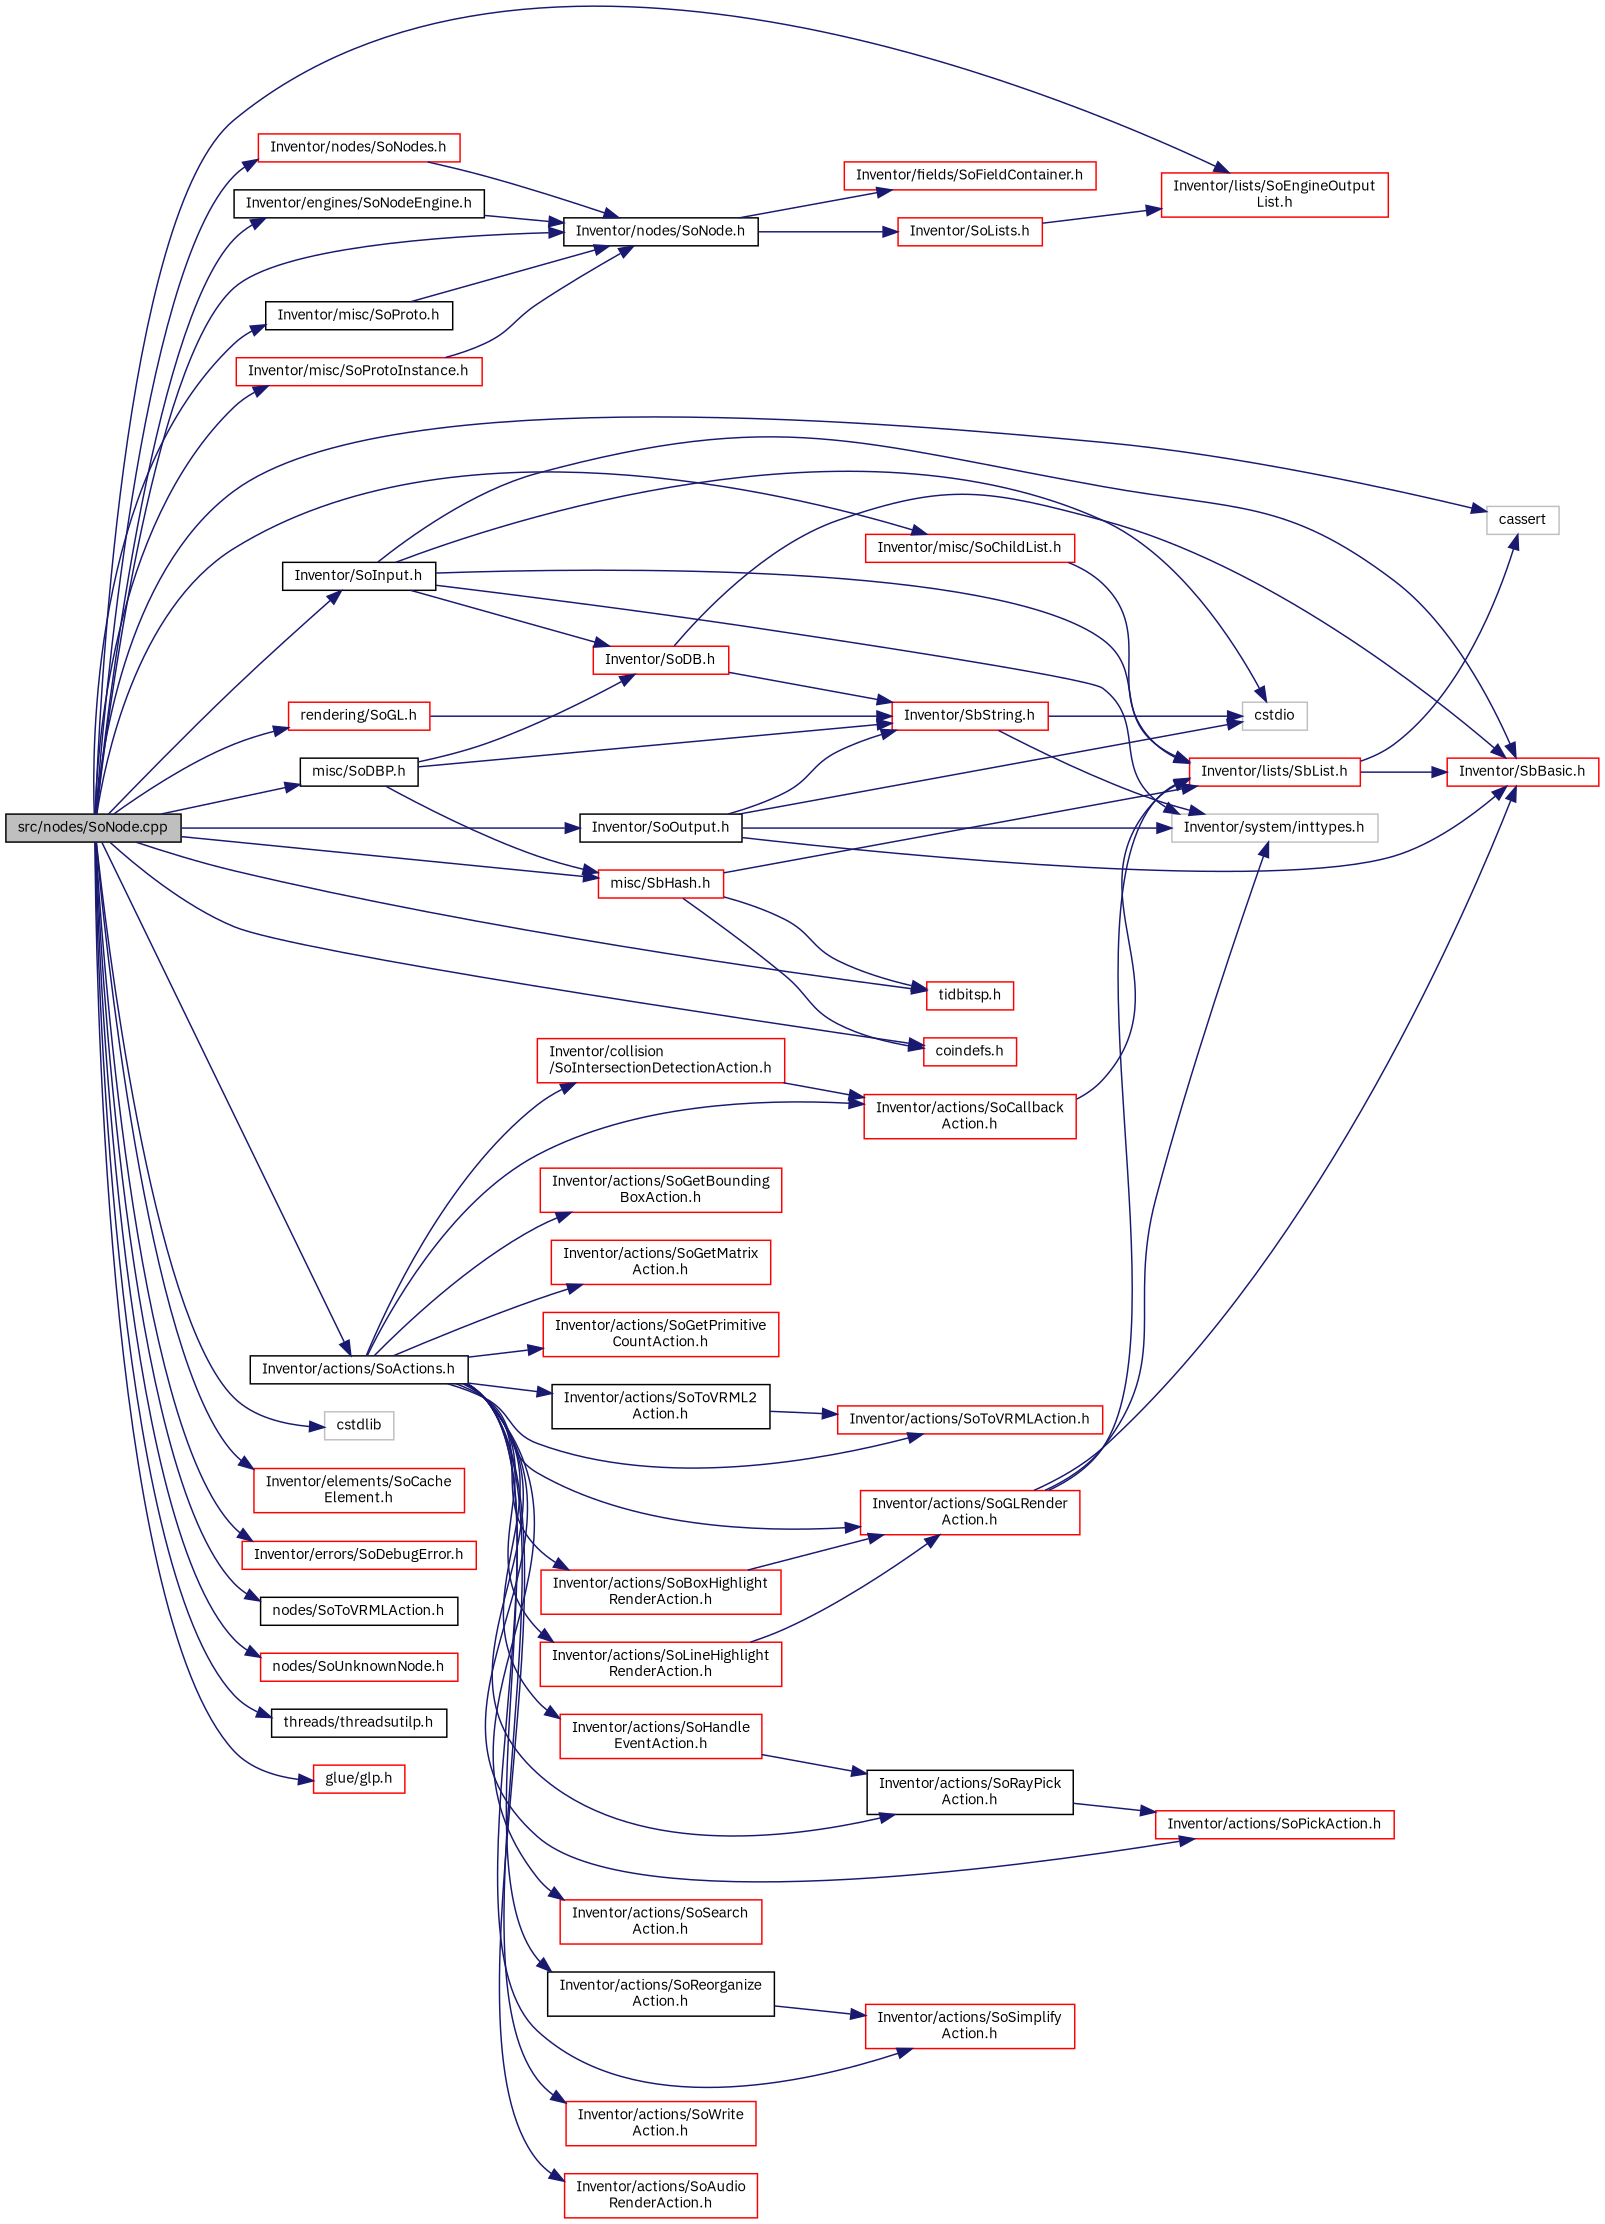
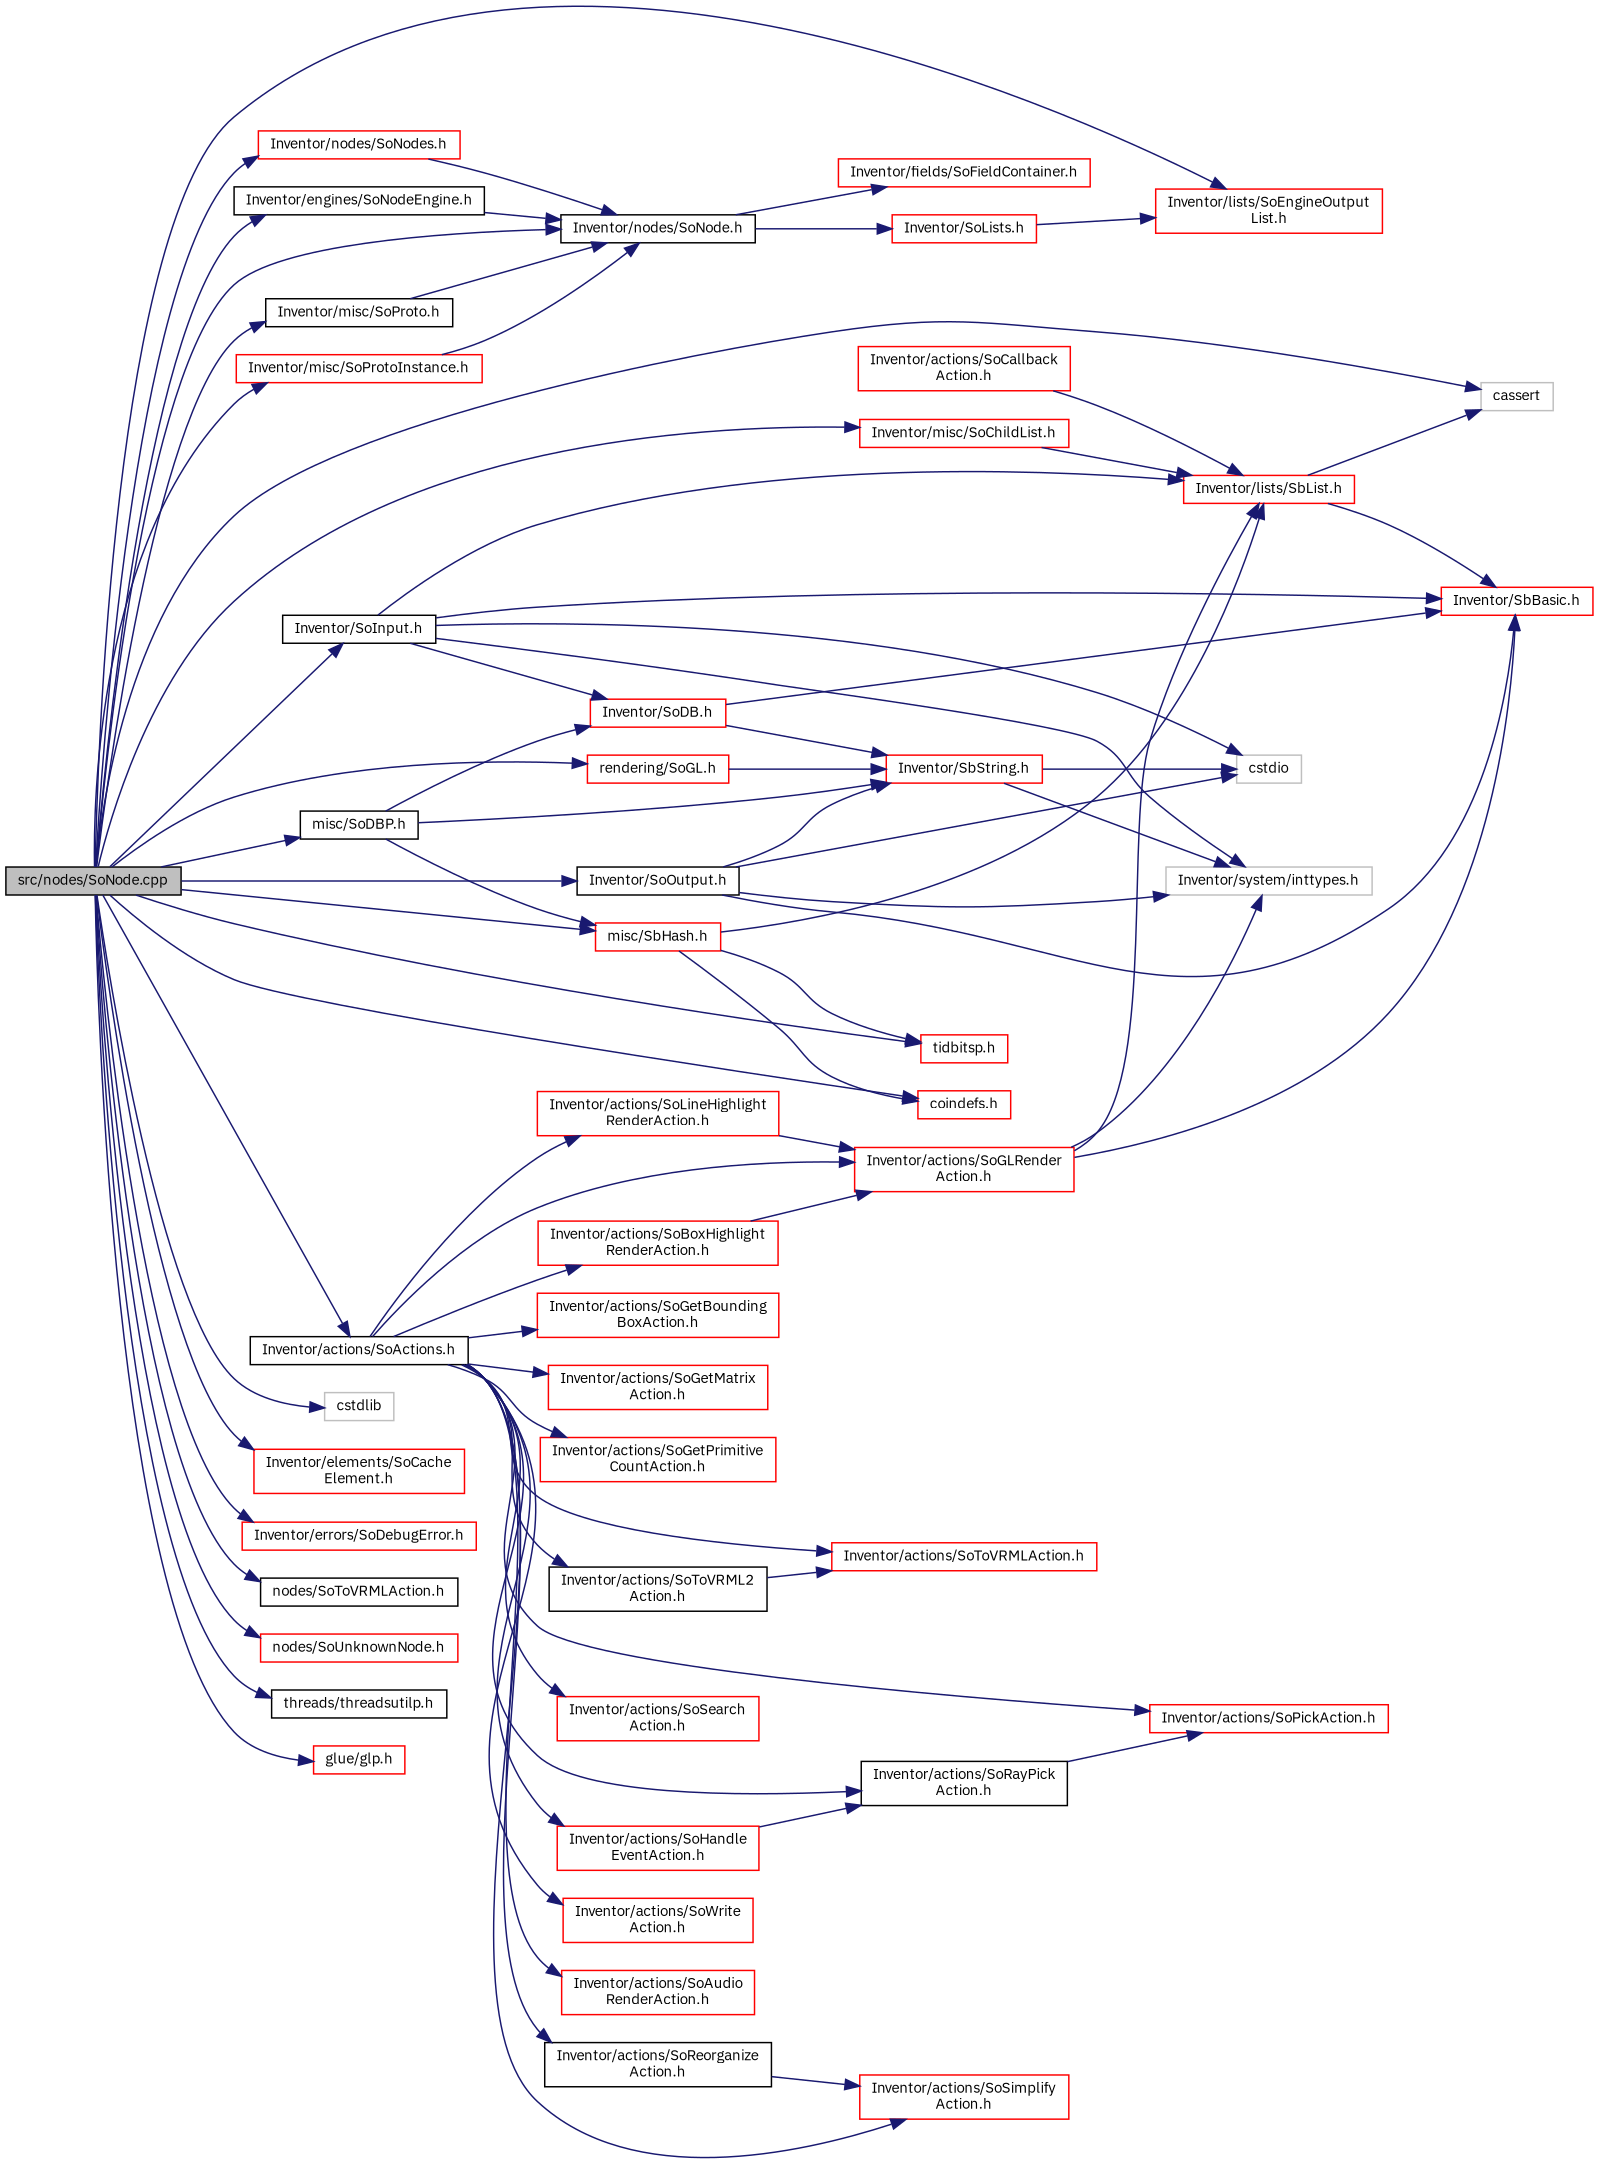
node "Inventor/collision /SoIntersectionDetectionAction.h": removed
edge "Inventor/actions/SoActions.h" -> "Inventor/actions/SoCallback Action.h": removed
